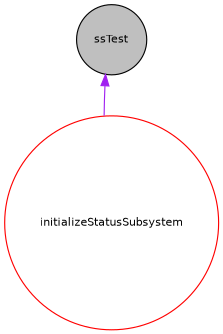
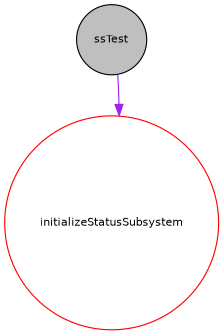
edge "initializeStatusSubsystem" -> "ssTest": reversed
